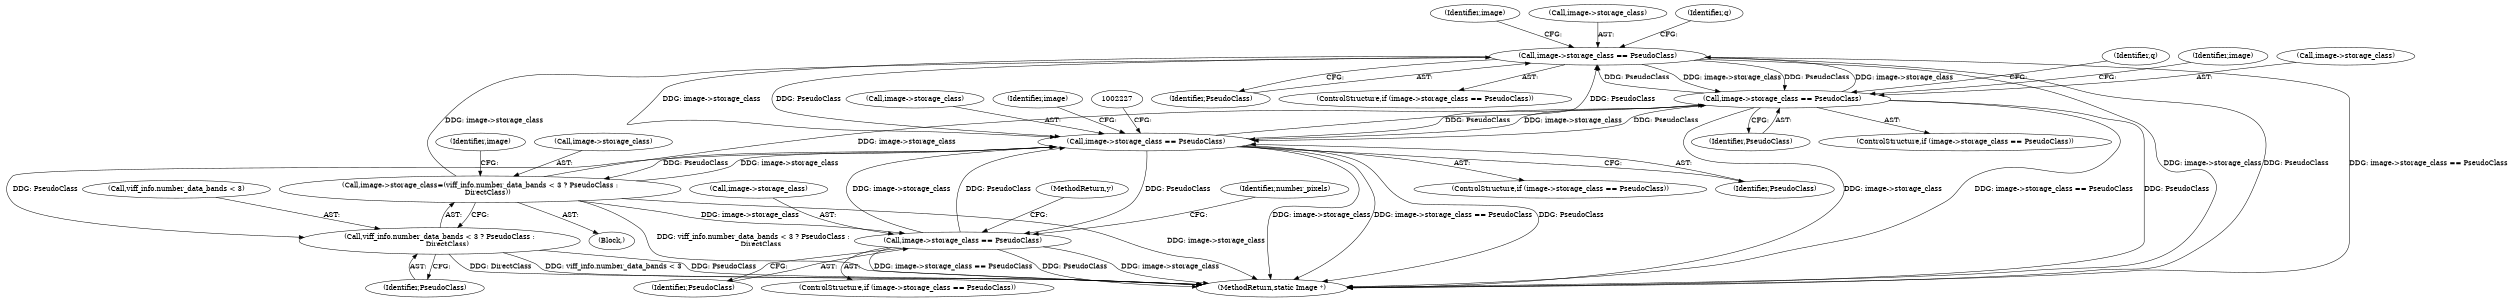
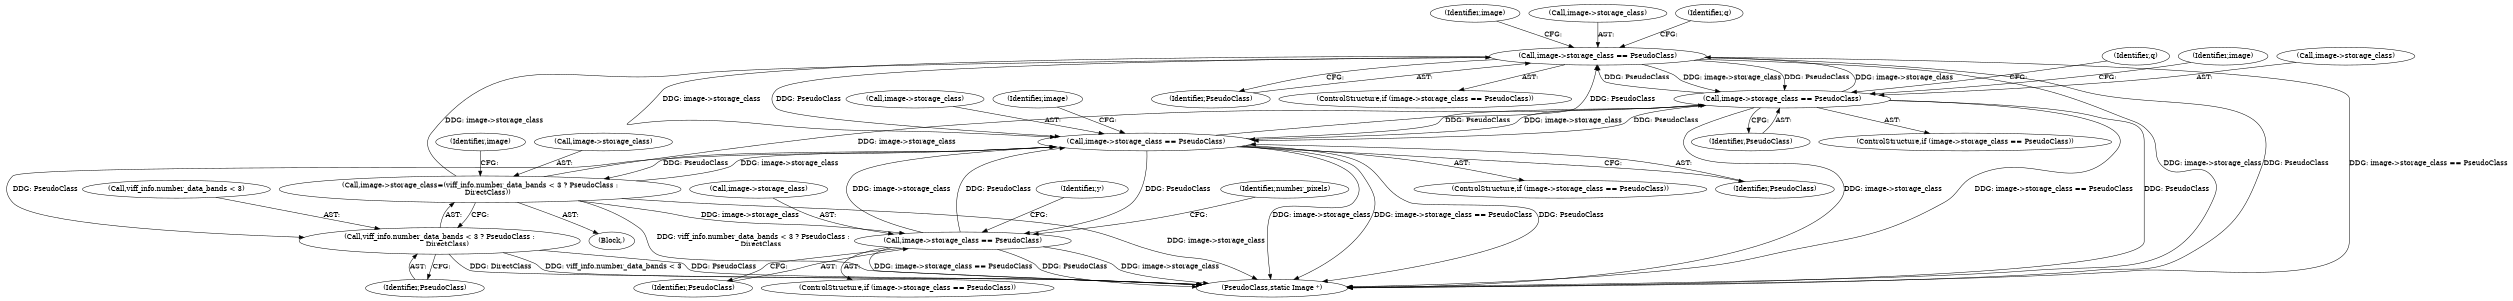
node "1002227": removed
node "(MethodReturn,y)": label "(MethodReturn,y)" -> "(Identifier,y)"
node "(MethodReturn,static Image *)": label "(MethodReturn,static Image *)" -> "(PseudoClass,static Image *)"
